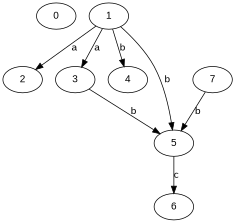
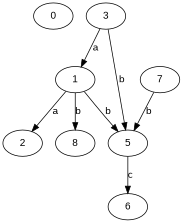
edge "1" -> "3": reversed
node "4": label "4" -> "8"
